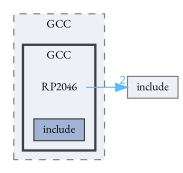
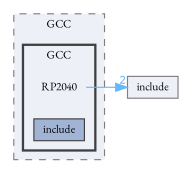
node "RP2046": label "RP2046" -> "RP2040"
